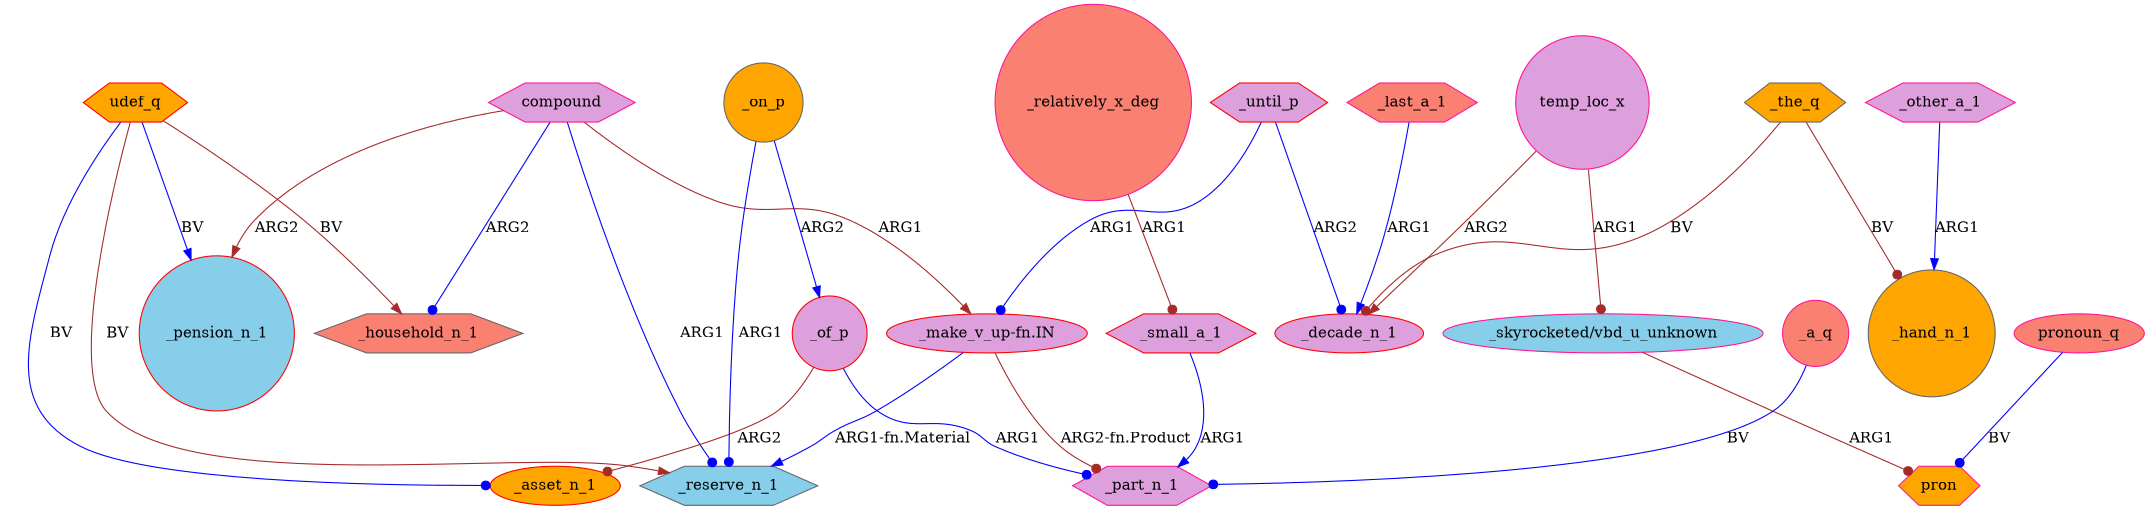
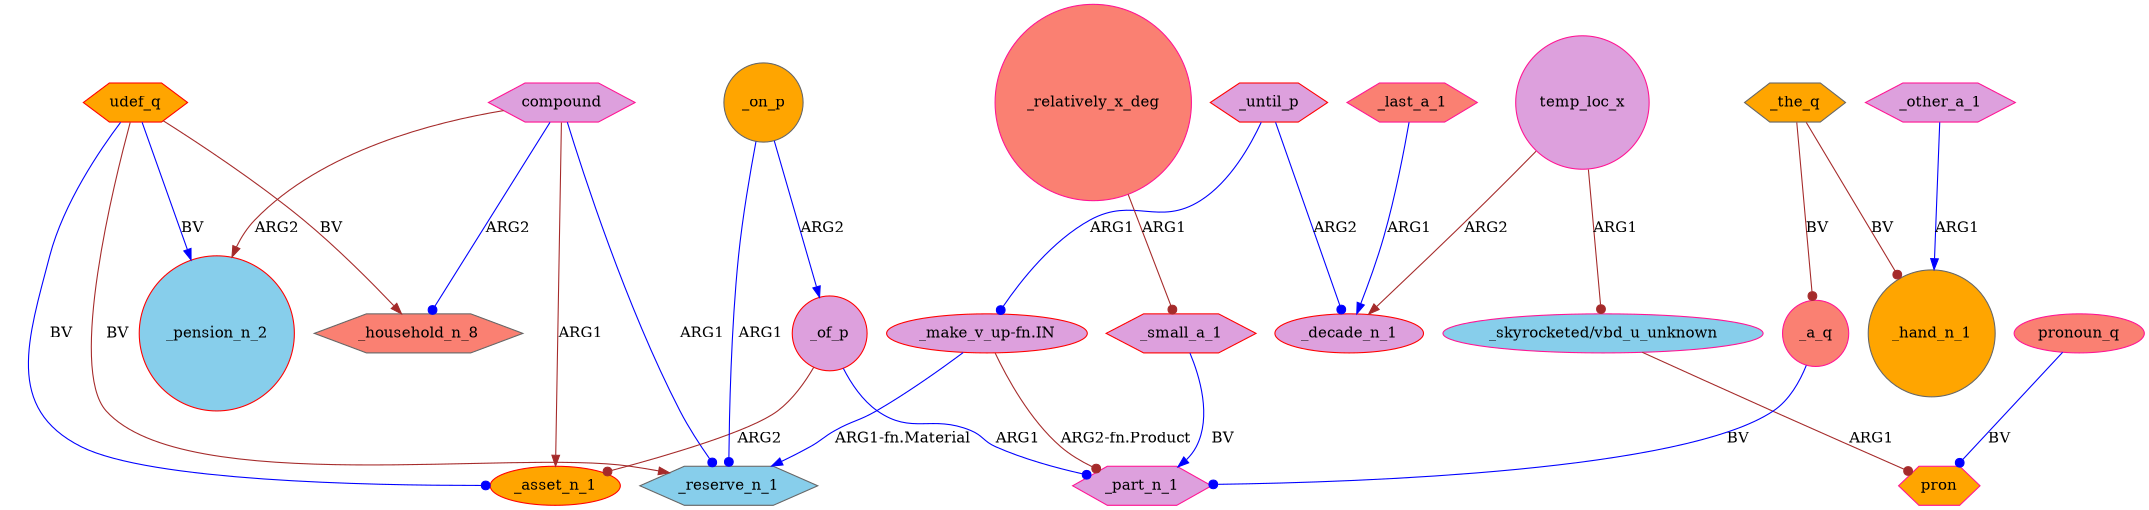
edge "compound" -> "_make_v_up-fn.IN": now "compound" -> "_asset_n_1"
edge "_the_q" -> "_decade_n_1": now "_the_q" -> "_a_q"
node "_pension_n_1": label "_pension_n_1" -> "_pension_n_2"
node "_household_n_1": label "_household_n_1" -> "_household_n_8"
edge "_small_a_1" -> "_part_n_1": label "ARG1" -> "BV"
